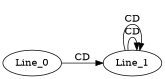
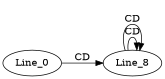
node "Line_1": label "Line_1" -> "Line_8"
